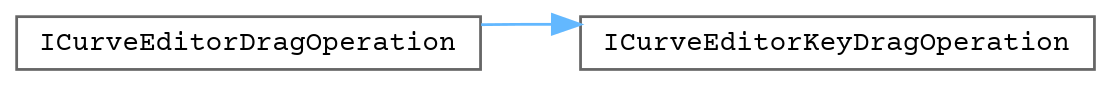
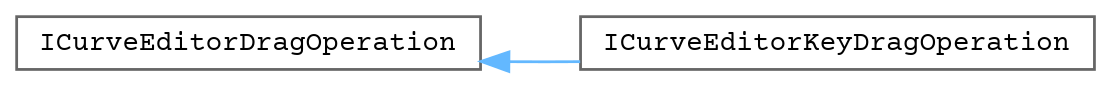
edge "ICurveEditorDragOperation" -> "ICurveEditorKeyDragOperation": reversed
